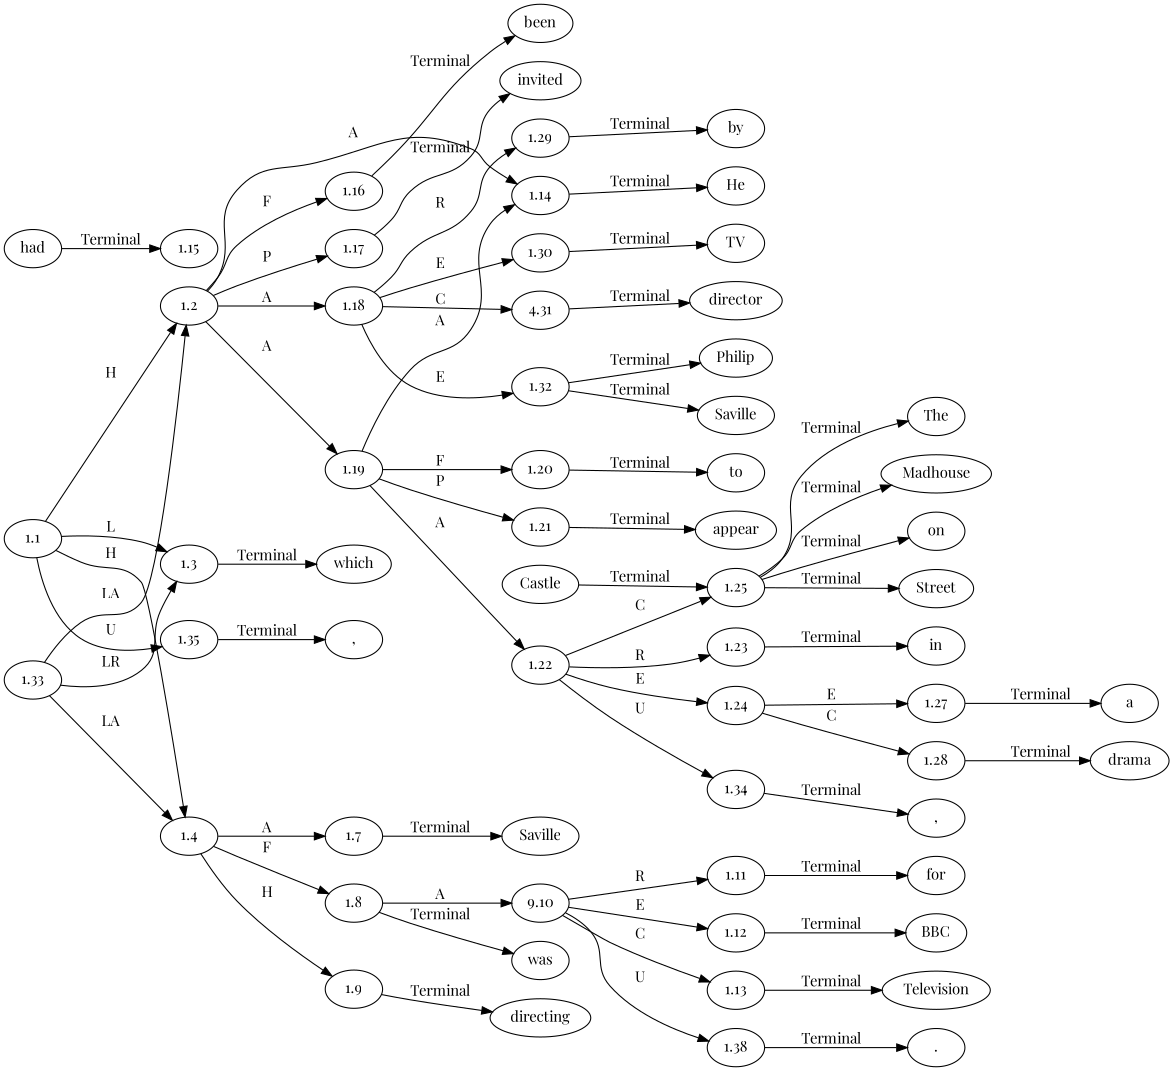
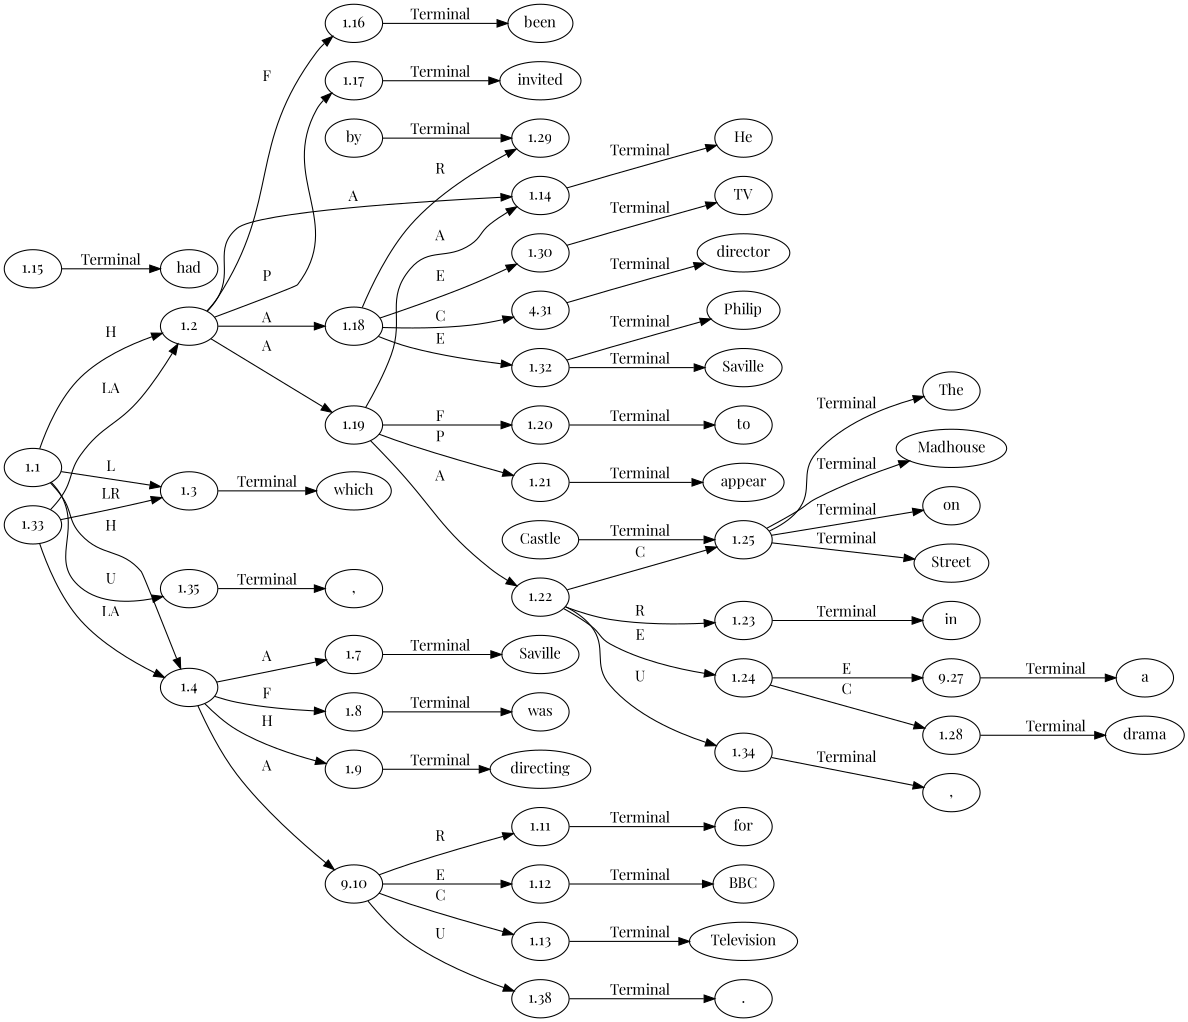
edge "1.29" -> "by": reversed
edge "had" -> "1.15": reversed
node "1.27": label "1.27" -> "9.27"
edge "1.8" -> "9.10": now "1.4" -> "9.10"
